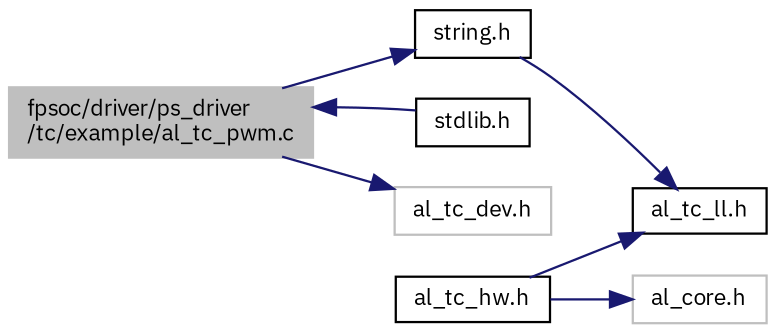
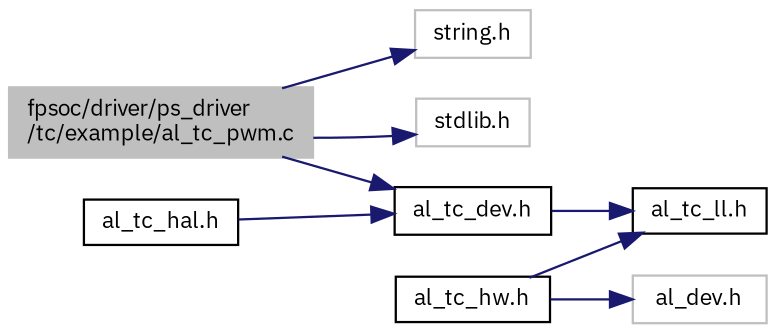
node "string.h": color black -> grey75
edge "stdlib.h" -> "fpsoc/driver/ps_driver /tc/example/al_tc_pwm.c": reversed
edge "string.h" -> "al_tc_ll.h": now "al_tc_dev.h" -> "al_tc_ll.h"
node "stdlib.h": color black -> grey75
node "al_tc_dev.h": color grey75 -> black
node "al_tc_hal.h": added
node "al_core.h": label "al_core.h" -> "al_dev.h"
